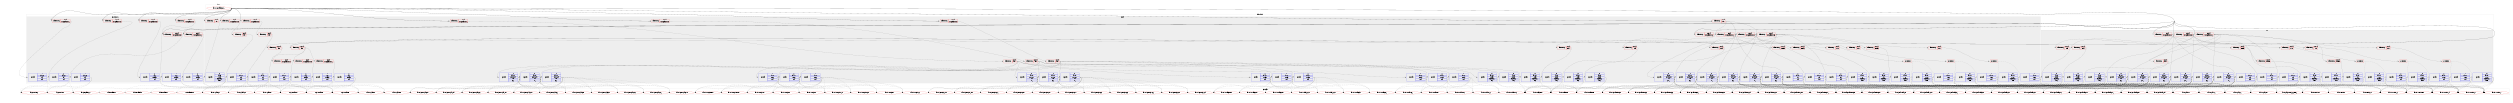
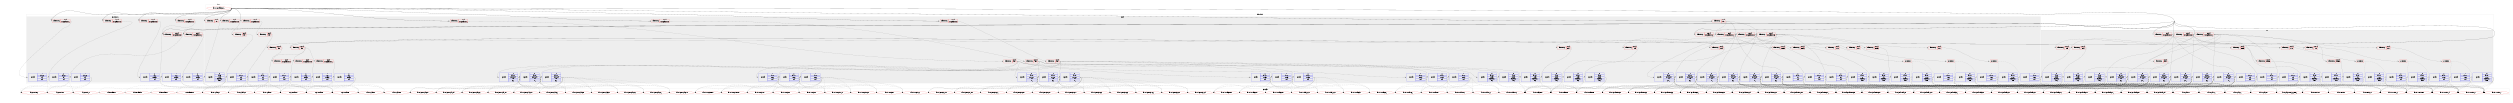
node "dev-lang/targets-2.4.2": label "dev-lang/targets-2.4.2" -> "dev-lang/ruby-2.4.2"
